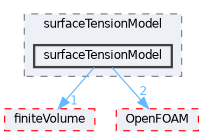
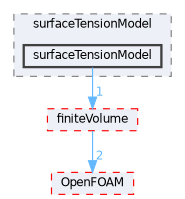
edge "surfaceTensionModel" -> "OpenFOAM": now "finiteVolume" -> "OpenFOAM"
